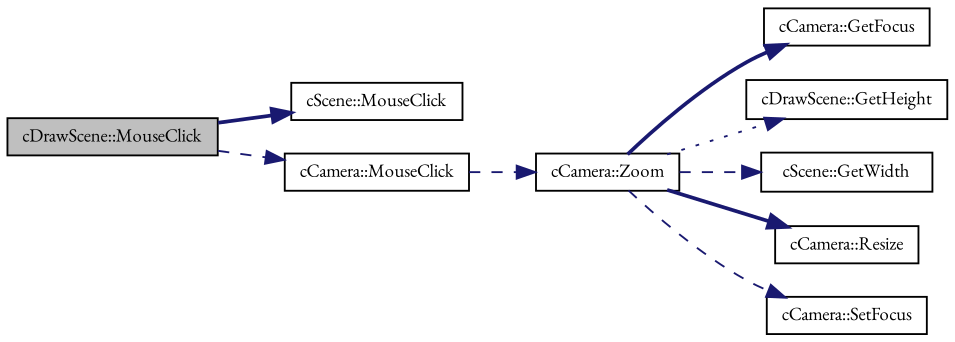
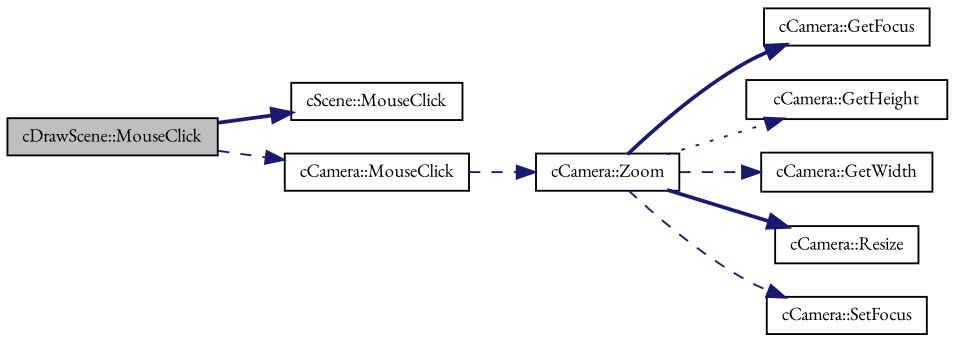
node "cDrawScene::GetHeight": label "cDrawScene::GetHeight" -> "cCamera::GetHeight"
node "cScene::GetWidth": label "cScene::GetWidth" -> "cCamera::GetWidth"
